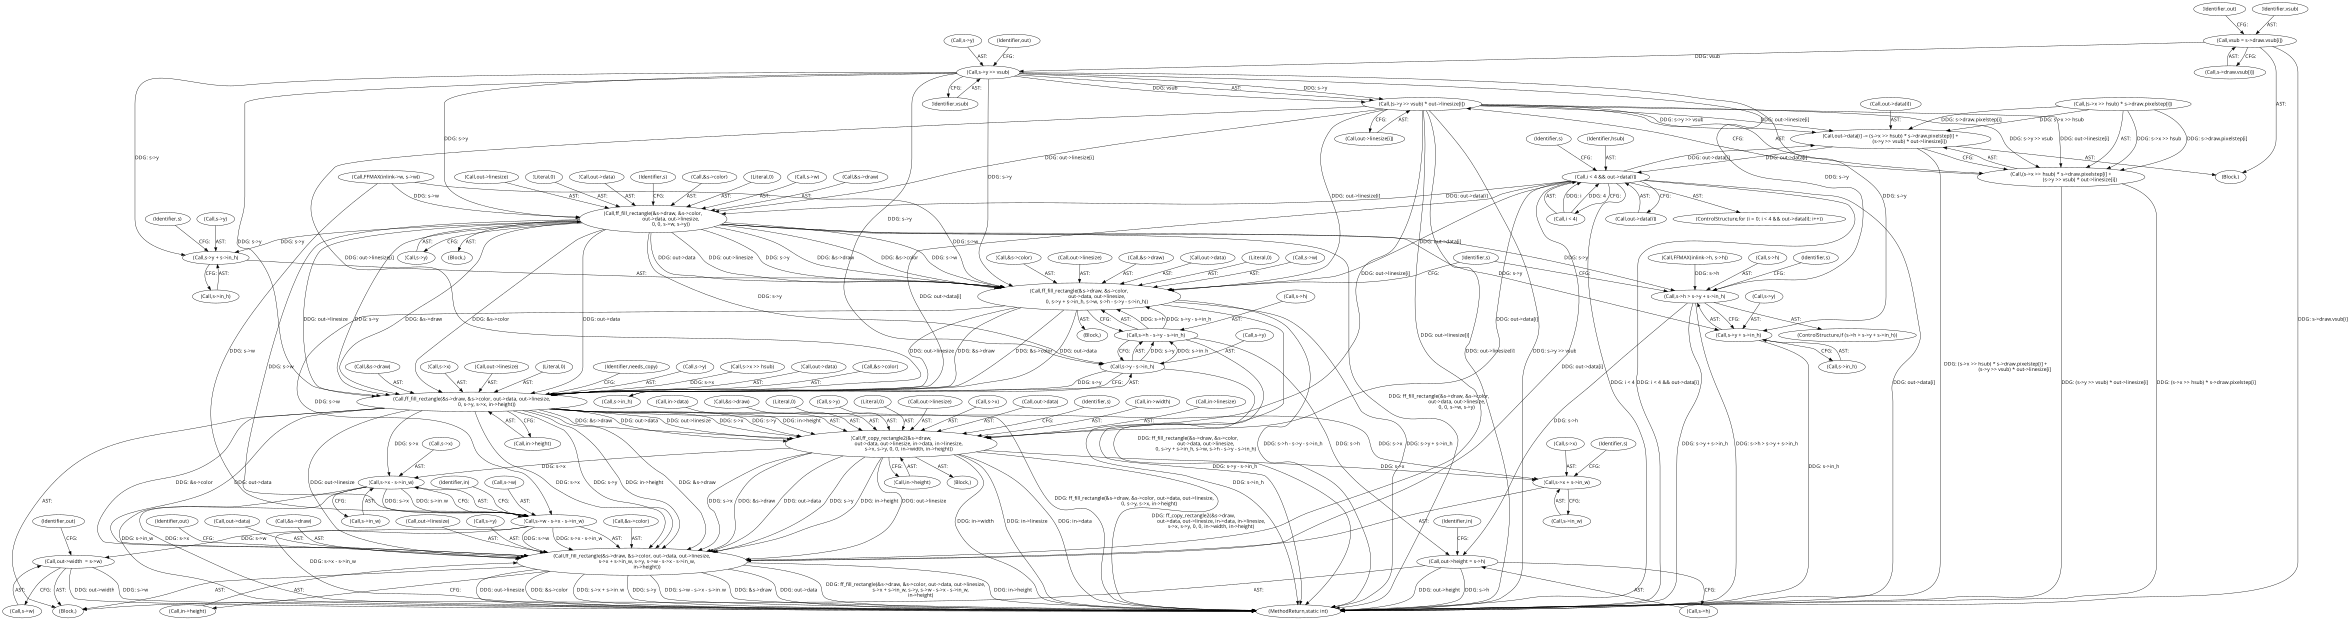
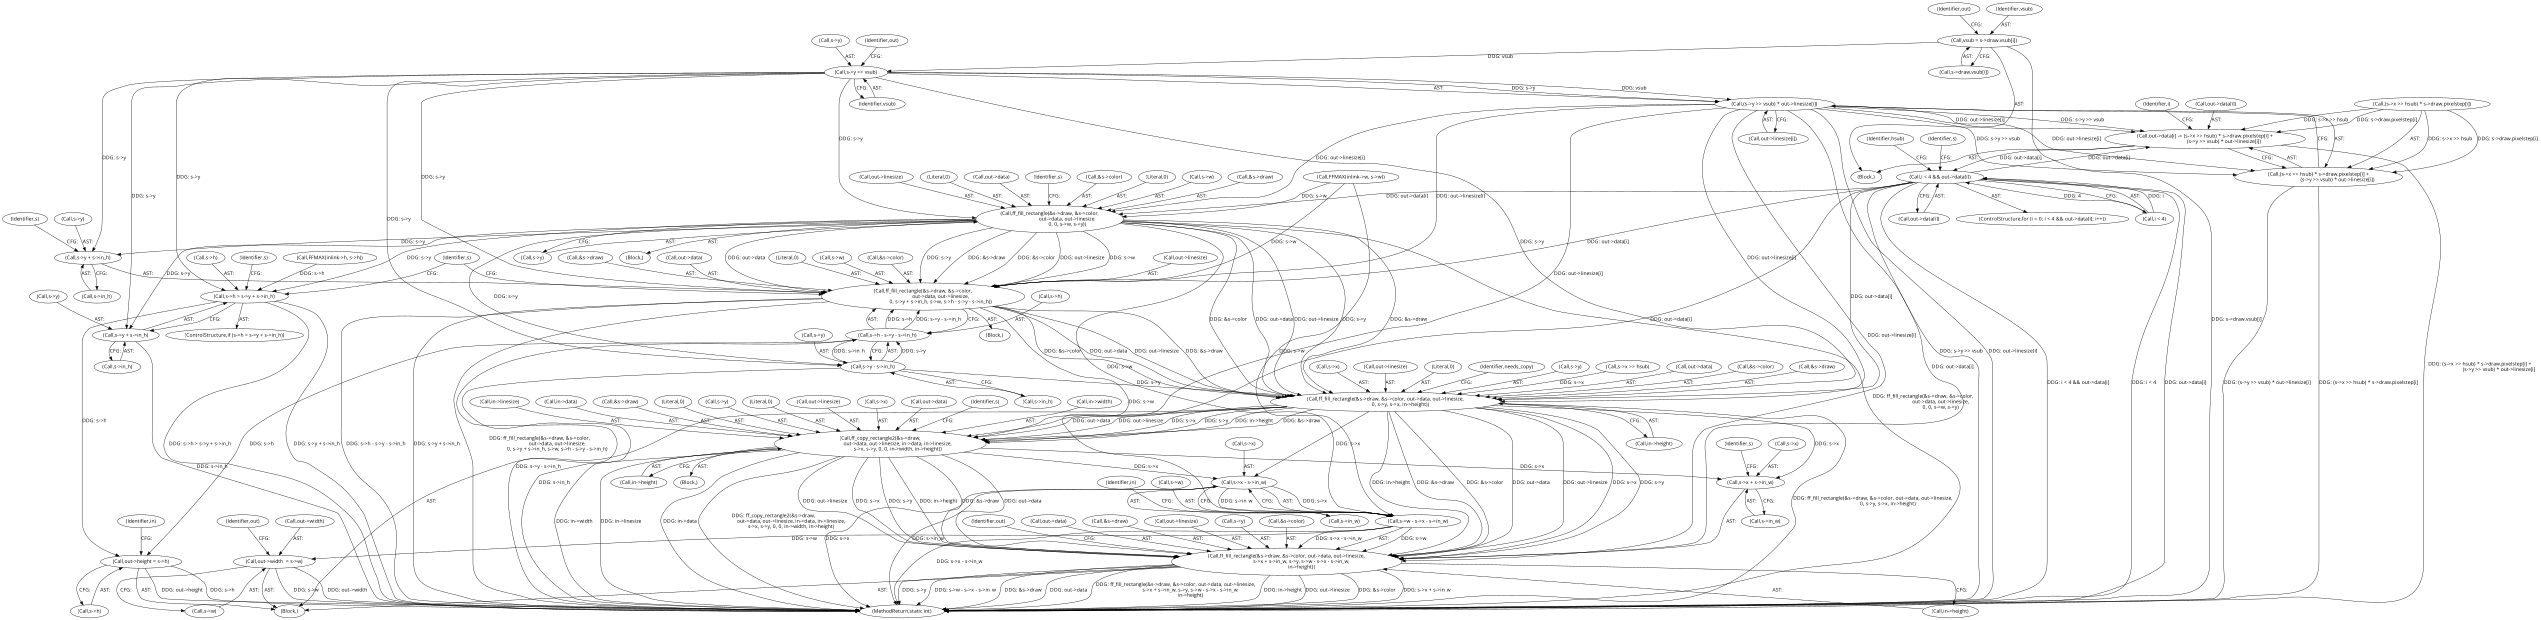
node "(Identifier,i)": added
edge "(Identifier,hsub)" -> "(Call,i < 4 && out->data[i])": label "AST: " -> "CFG: "
node "(Call,out->width)": added
